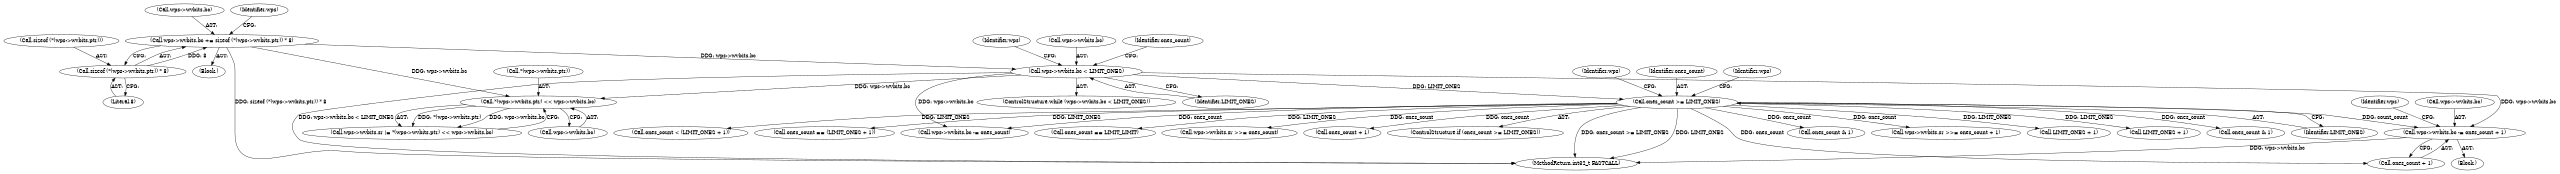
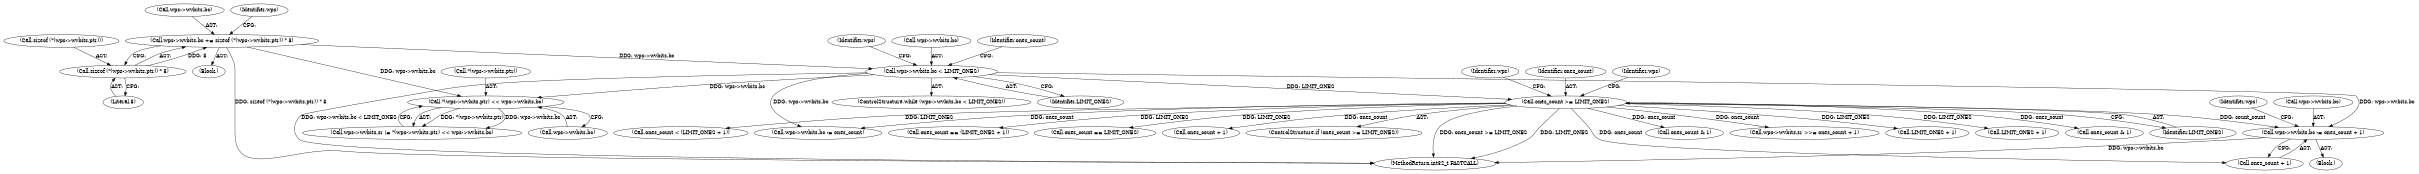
node "(Call,ones_count == LIMIT_LIMIT)": label "(Call,ones_count == LIMIT_LIMIT)" -> "(Call,ones_count == LIMIT_ONES)"
node "(Call,wps->wvbits.sr >>= ones_count)": removed
